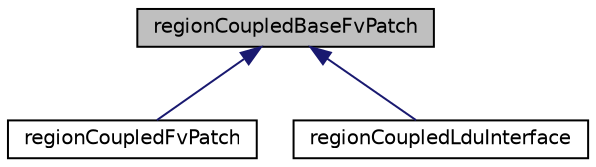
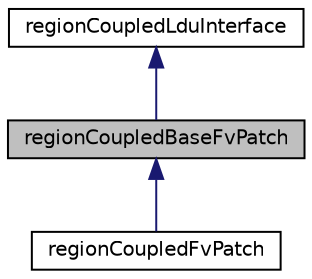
edge "regionCoupledLduInterface" -> "regionCoupledBaseFvPatch": reversed
